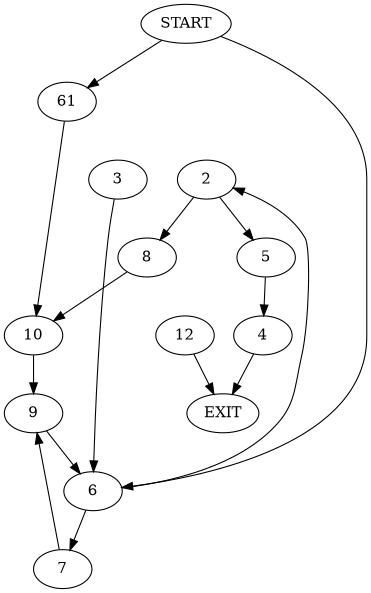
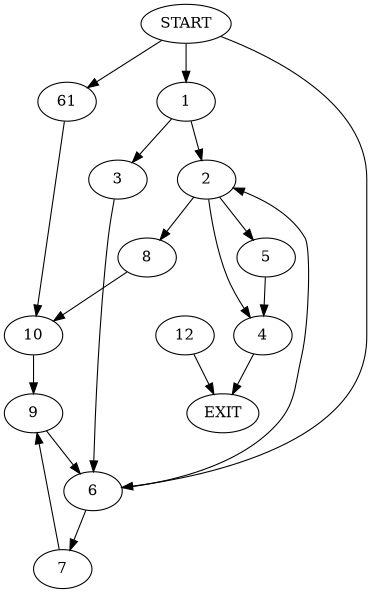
node "1": added
edge "2" -> "4": added
